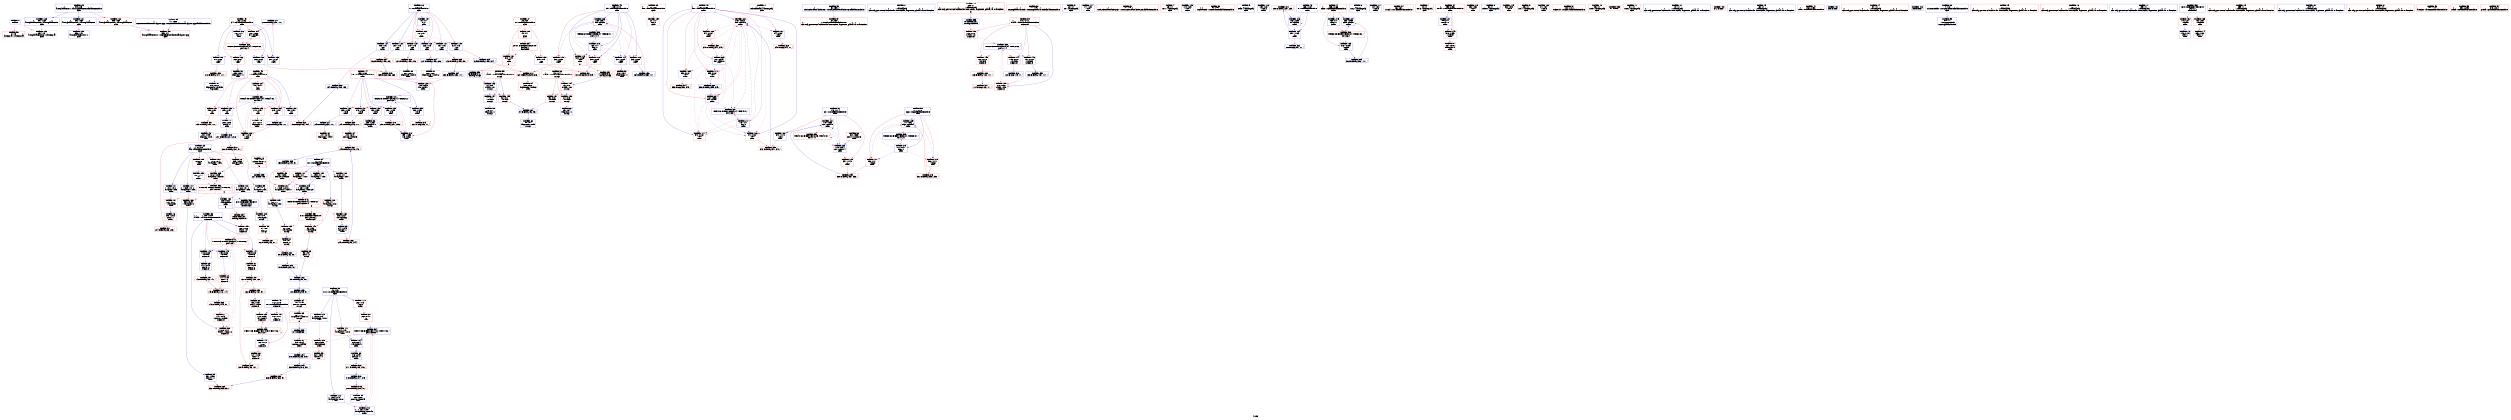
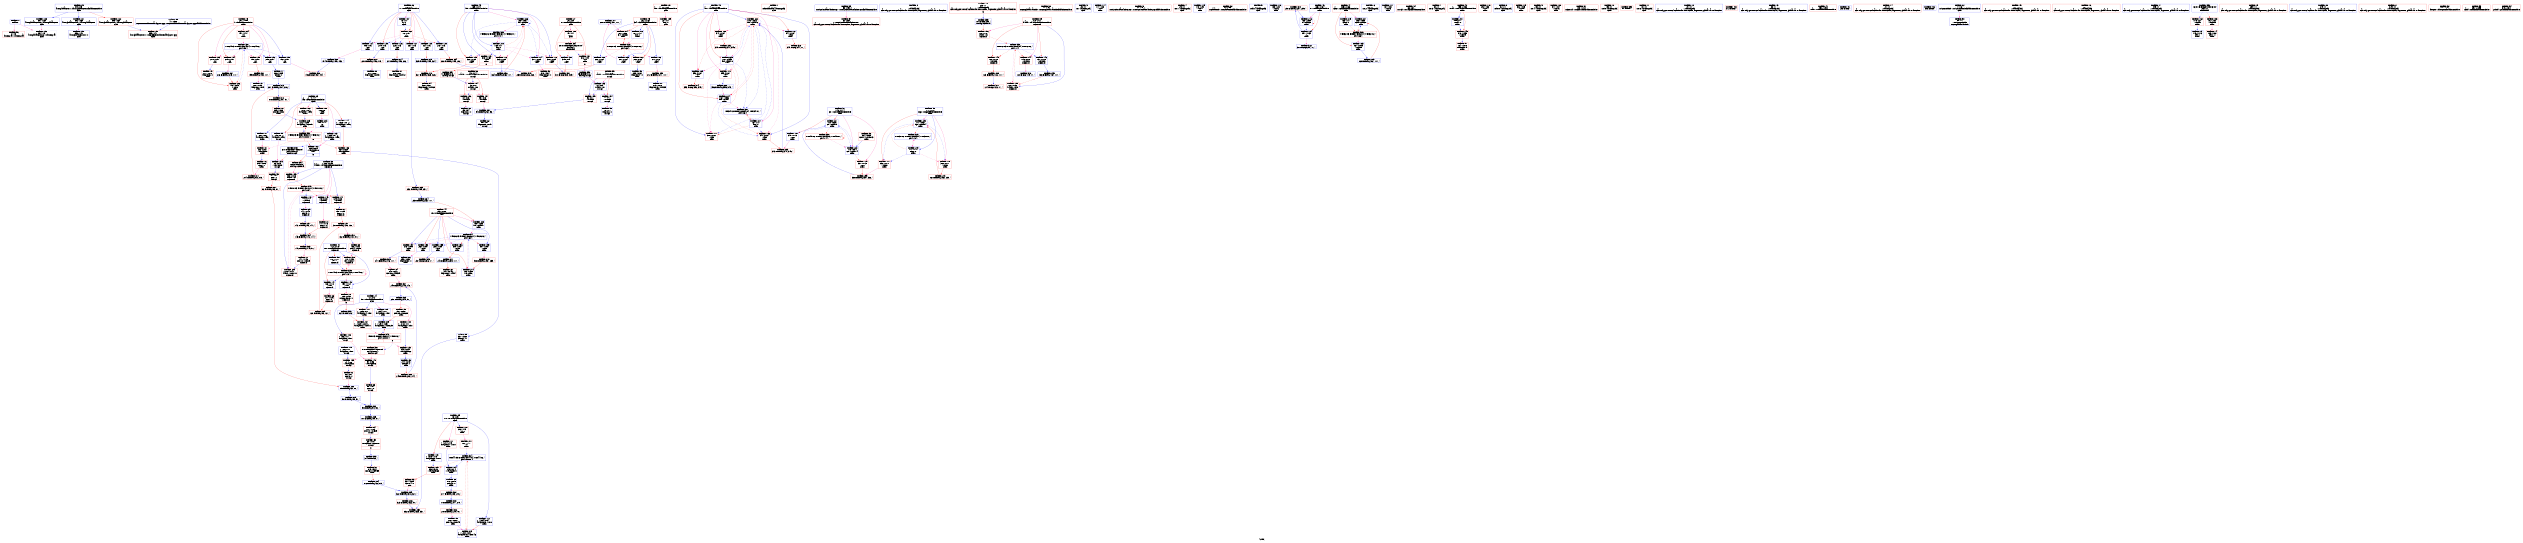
node "NodeID: 87": text "argument" -> "main"
edge "NodeID: 24" -> "NodeID: 105": removed
node "NodeID: 148": added
